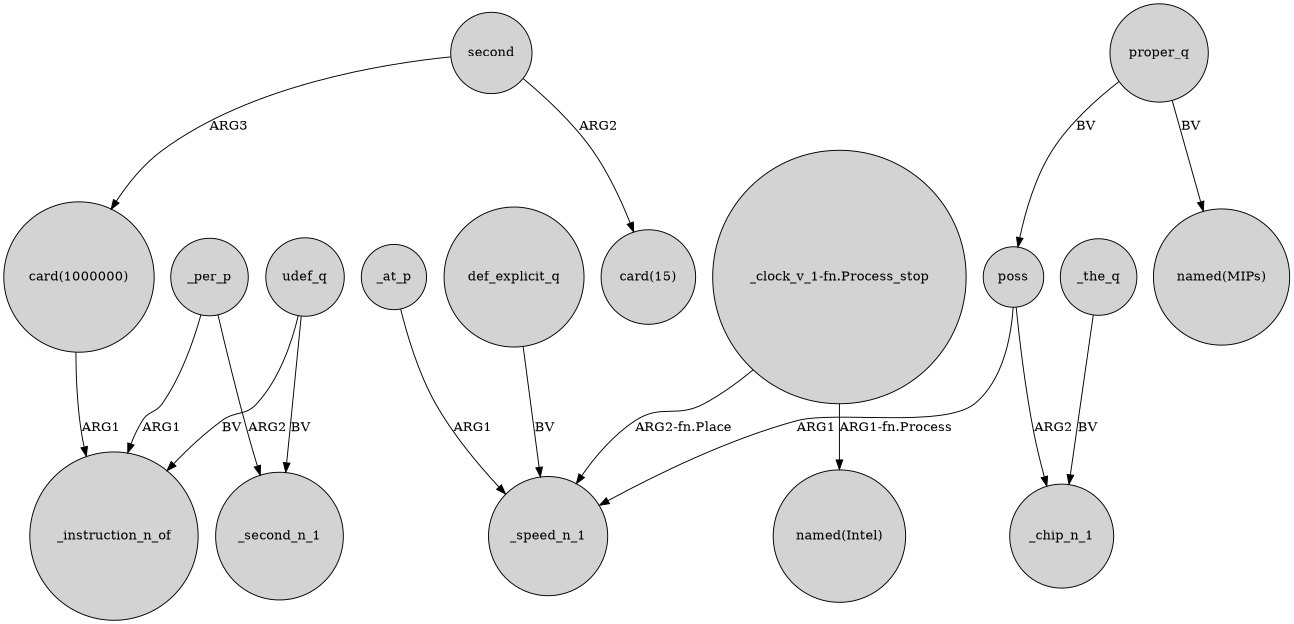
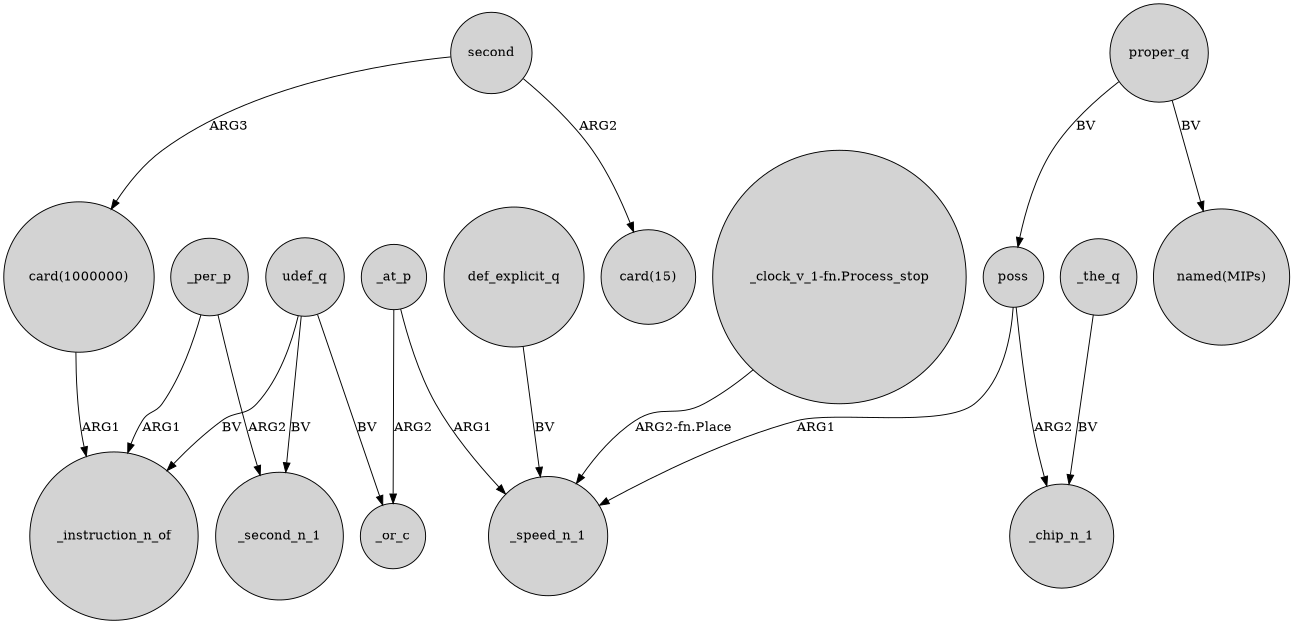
node "_or_c": added
node "named(Intel)": removed
